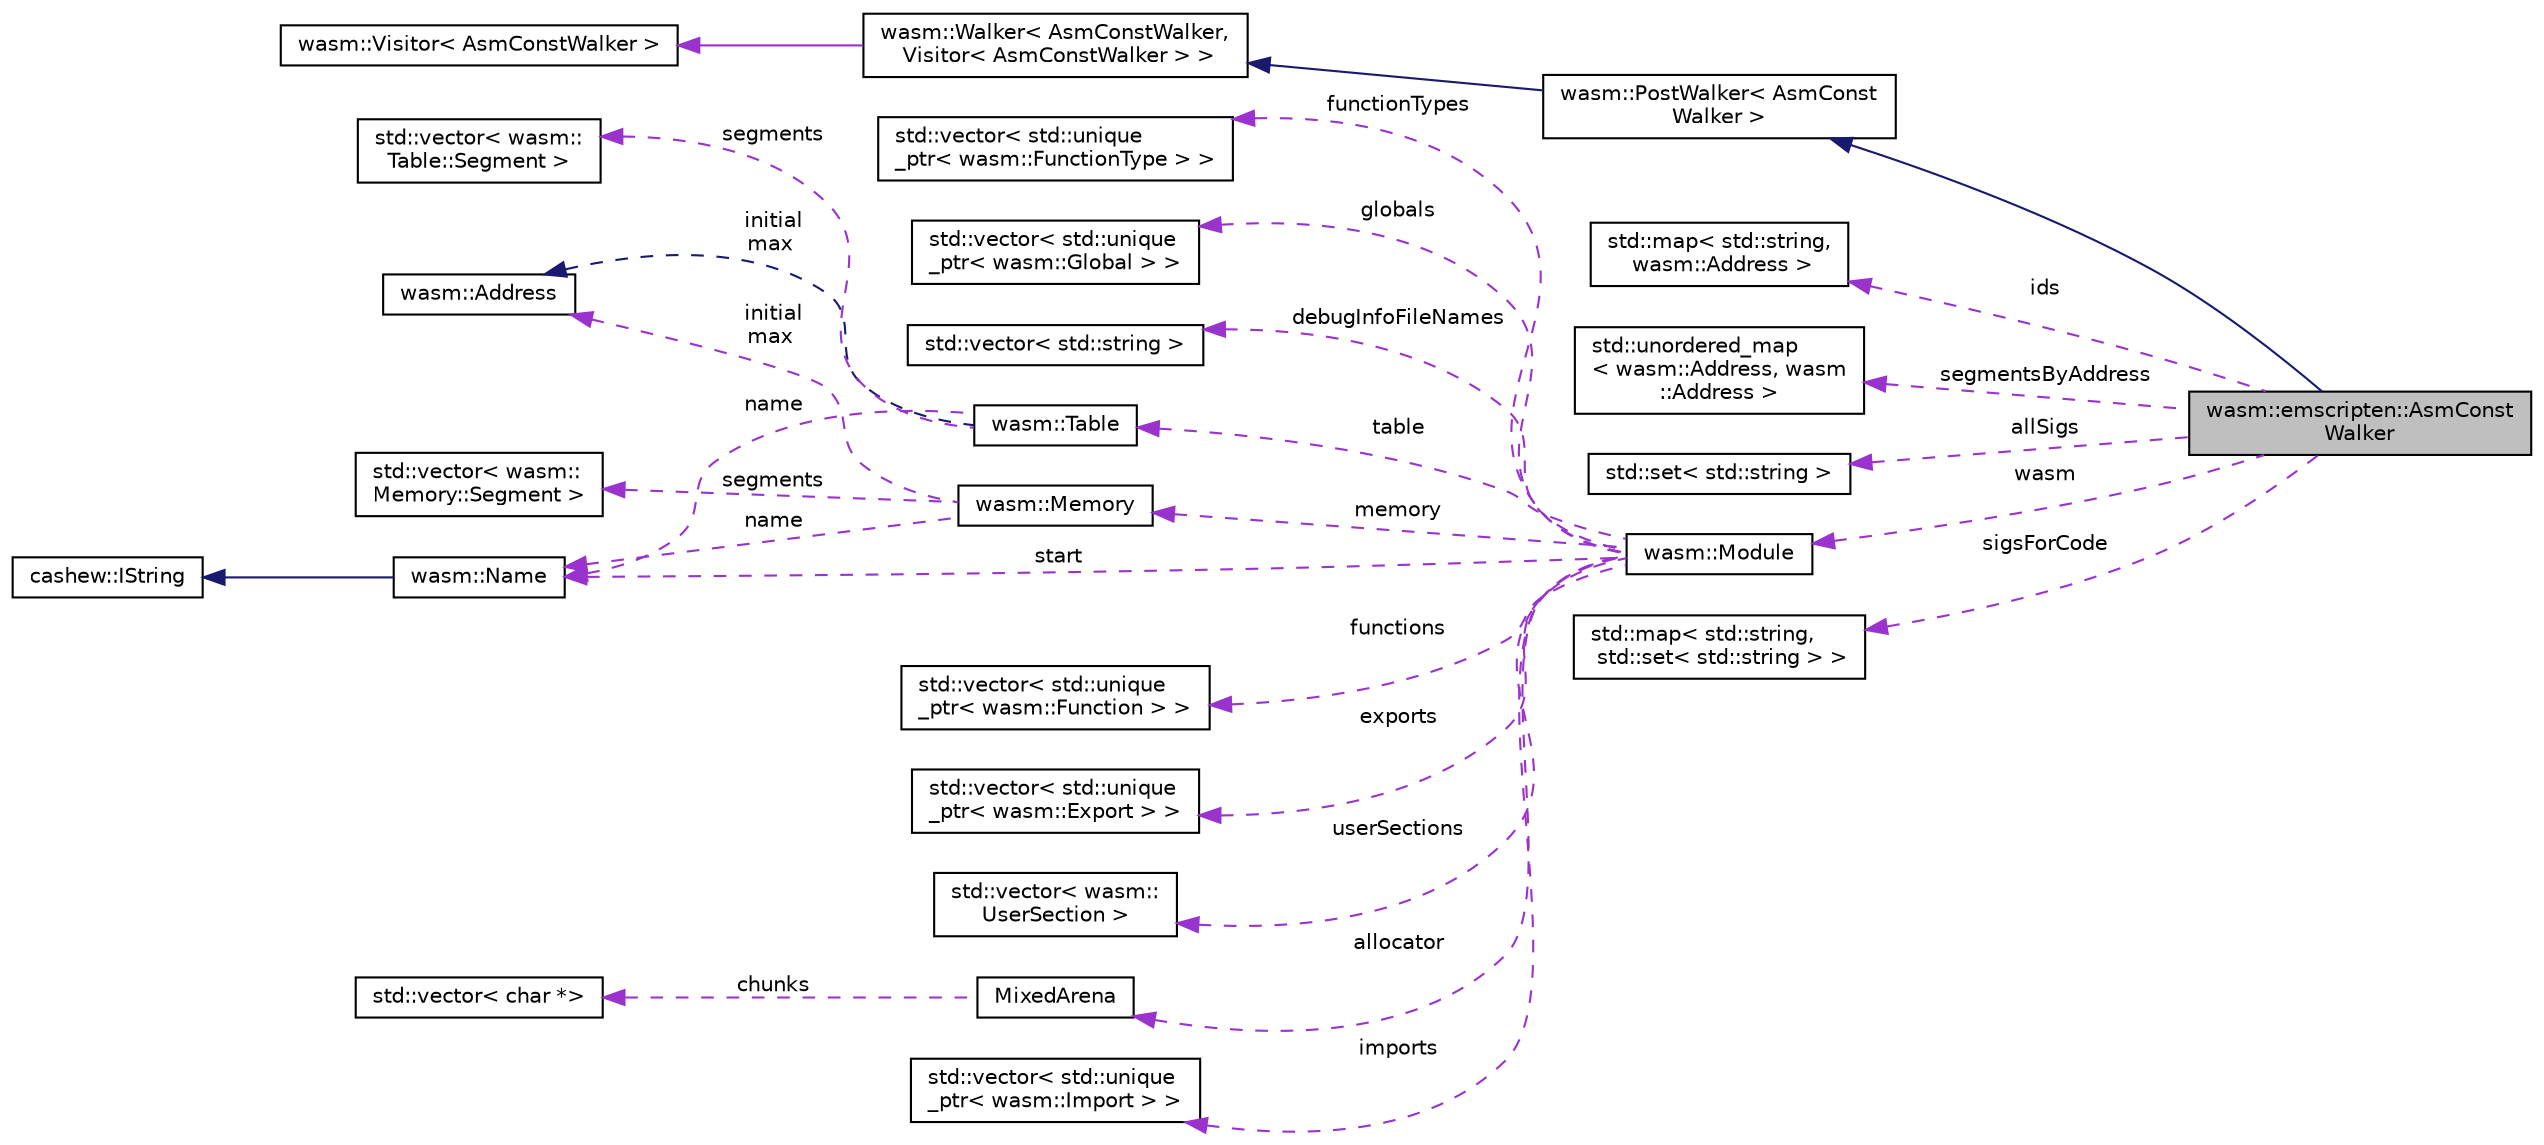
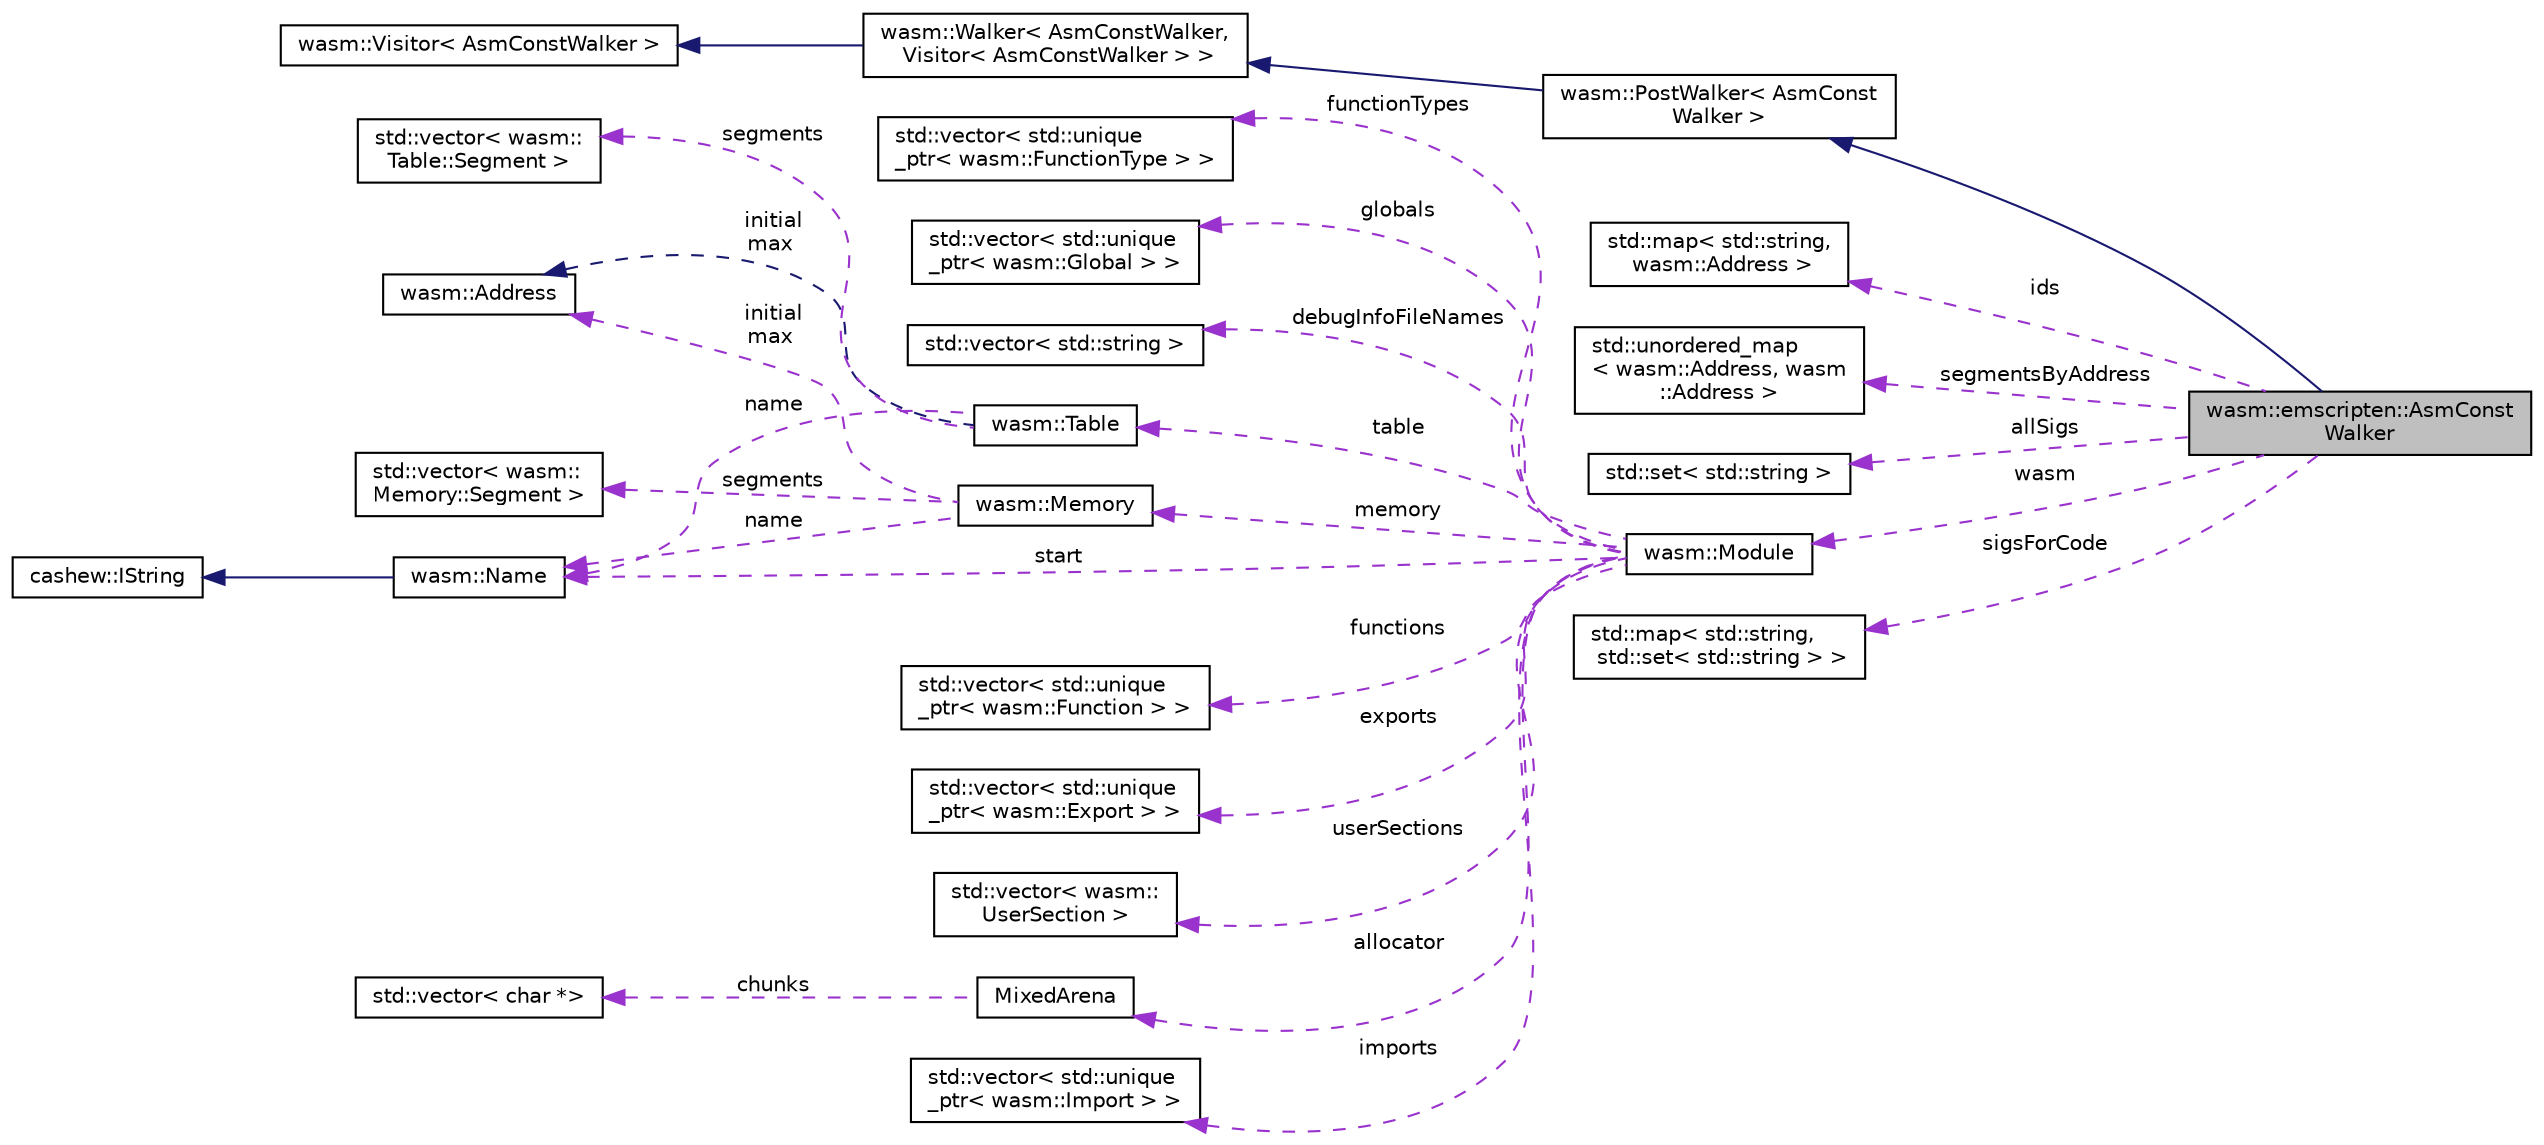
edge "wasm::Walker< AsmConstWalker, Visitor< AsmConstWalker > >" -> "wasm::Visitor< AsmConstWalker >": color darkorchid3 -> midnightblue
